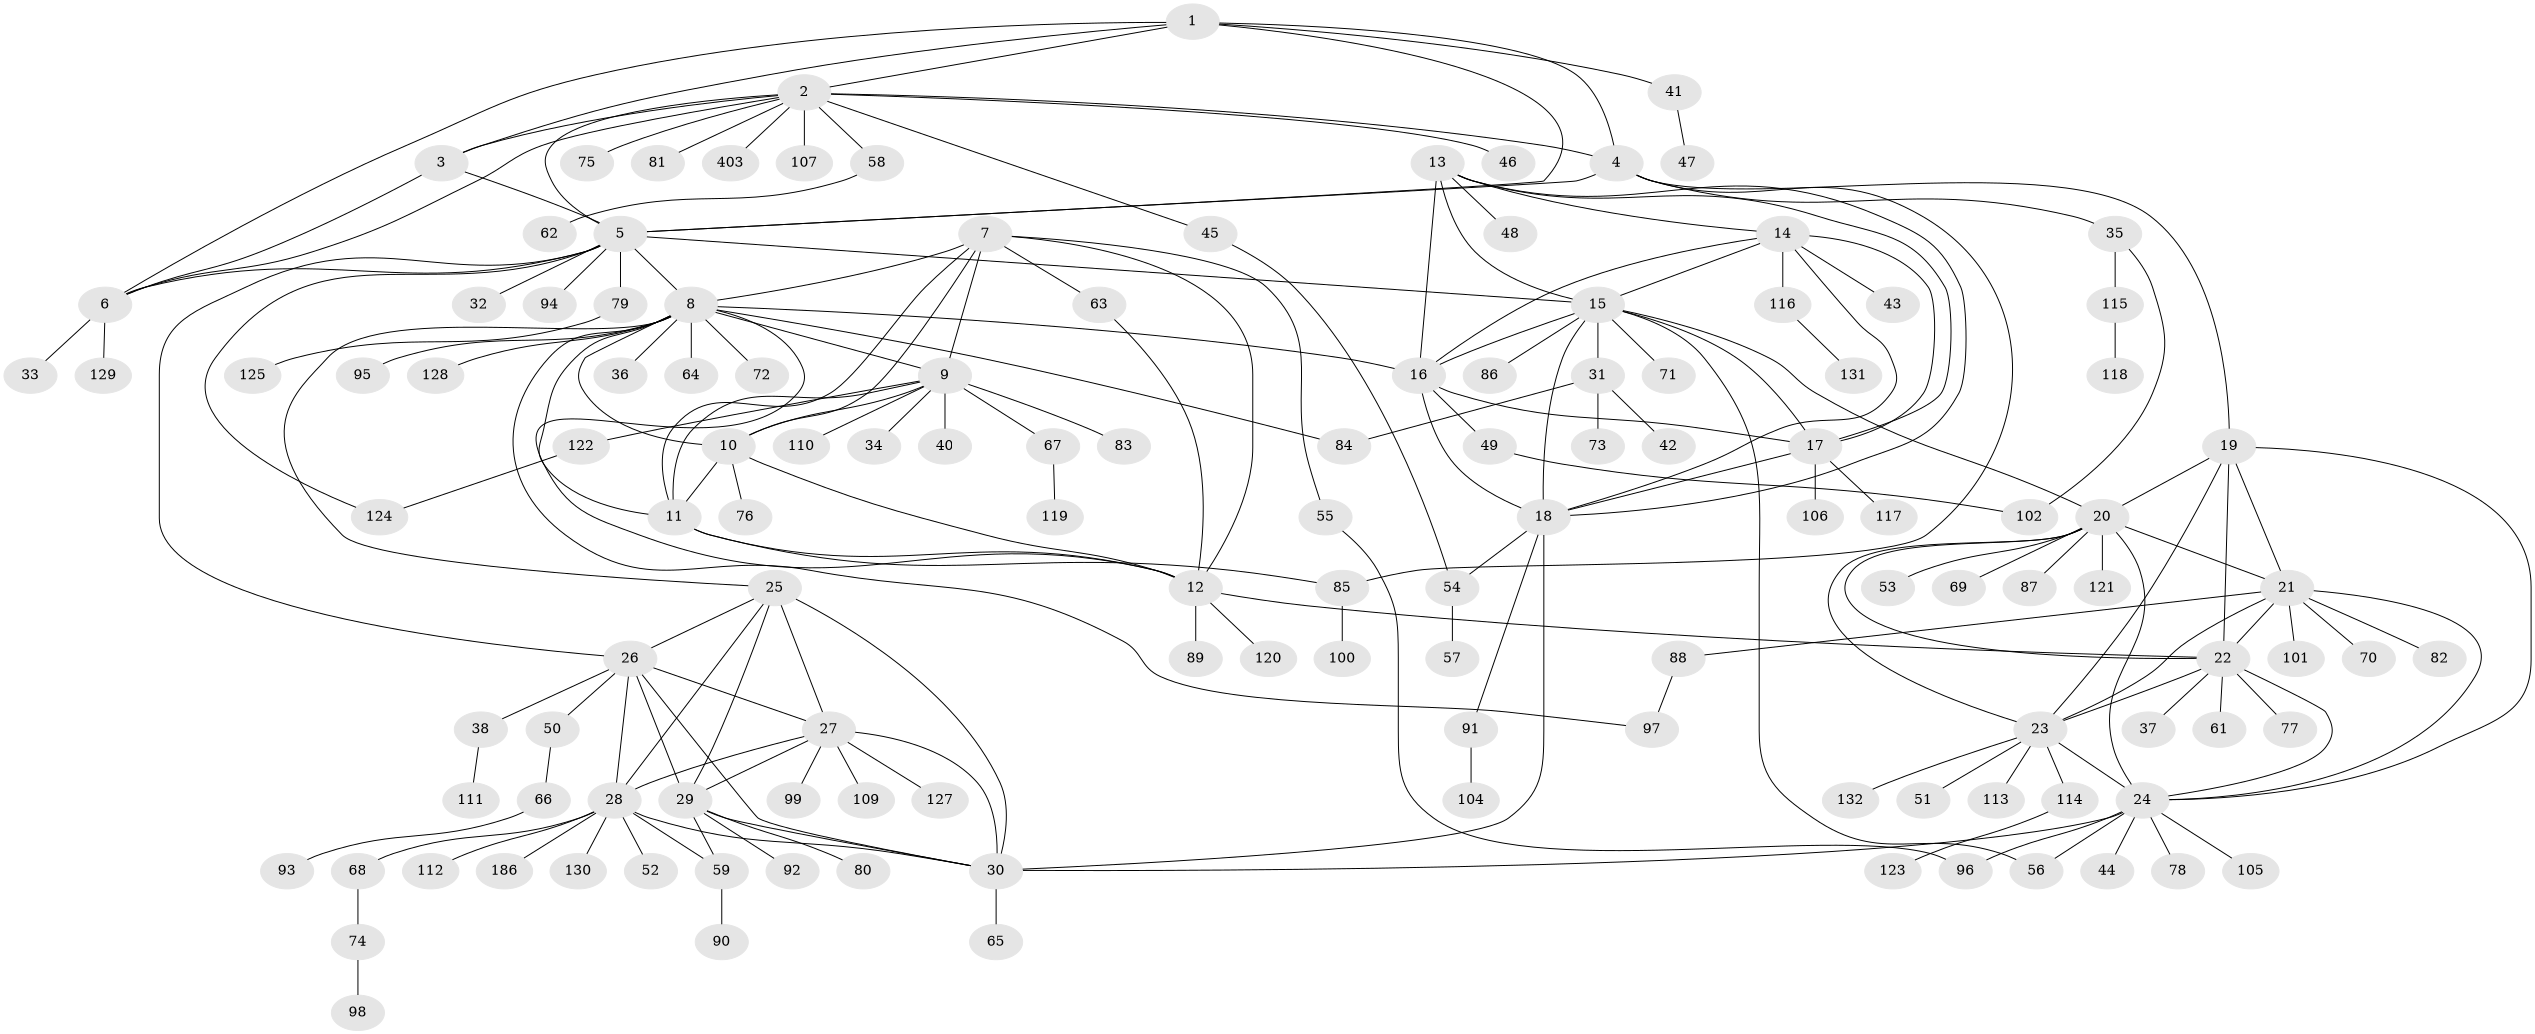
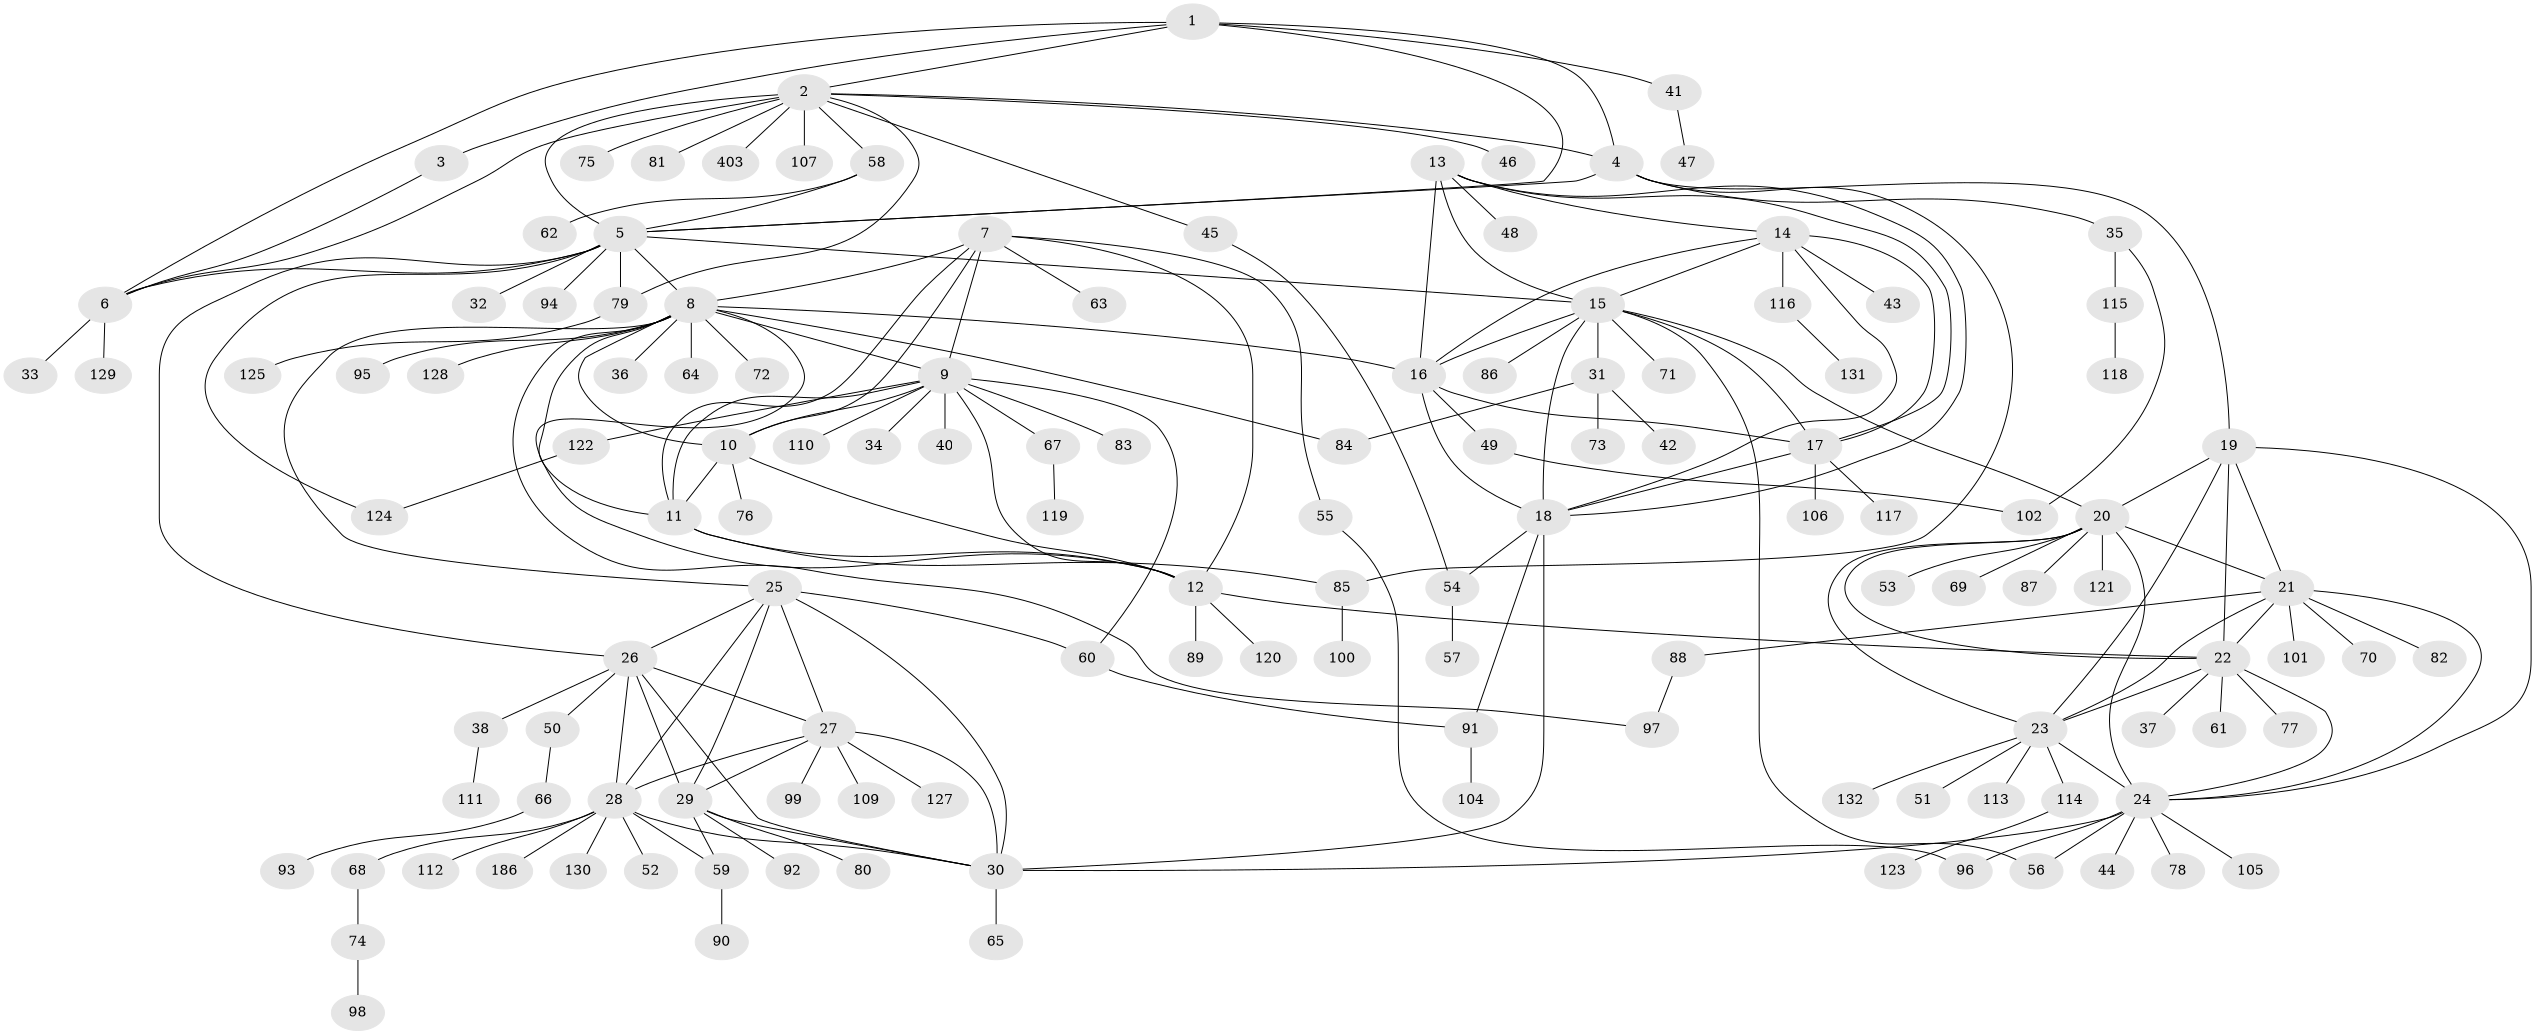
edge "2" -- "3": now "2" -- "79"
edge "3" -- "5": now "58" -- "5"
edge "63" -- "12": now "9" -- "12"
node "60": added
